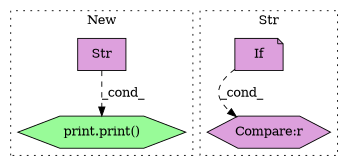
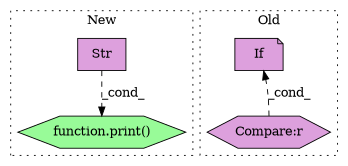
cluster "Str": label "Str" -> "Old"
edge "If" -> "Compare:r": reversed
node "print.print()": label "print.print()" -> "function.print()"
